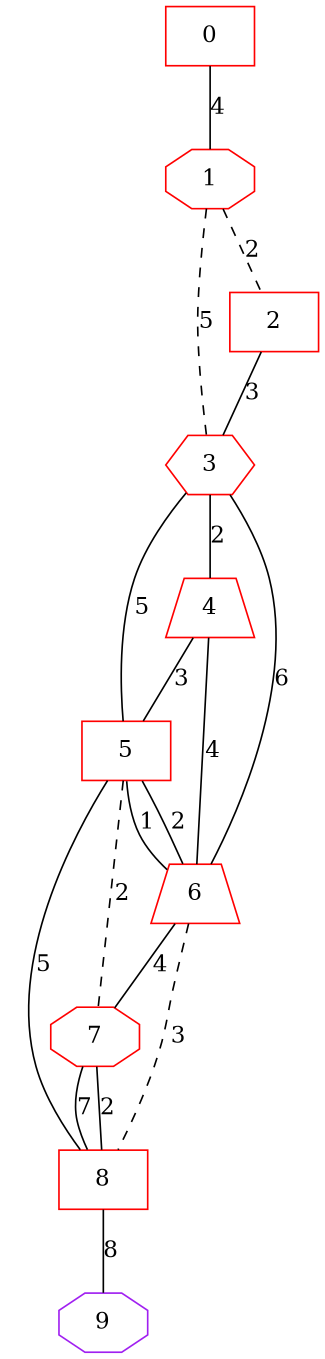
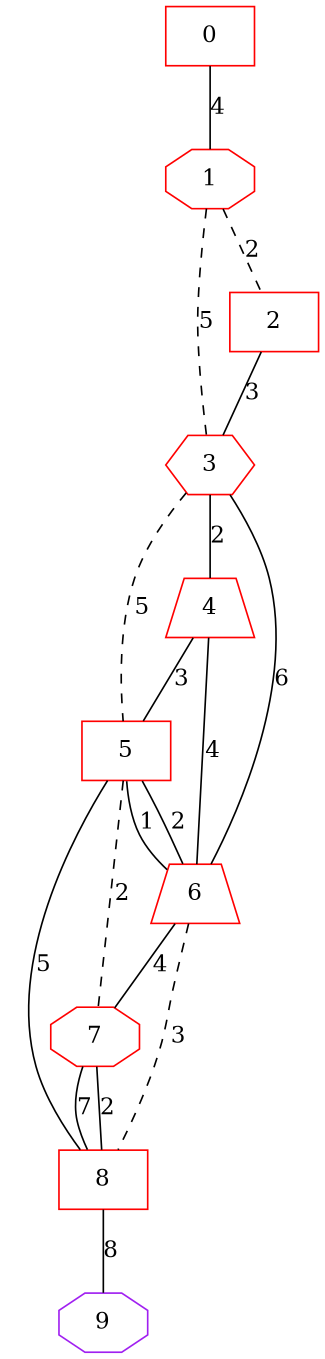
edge "3" -- "5": style solid -> dashed
